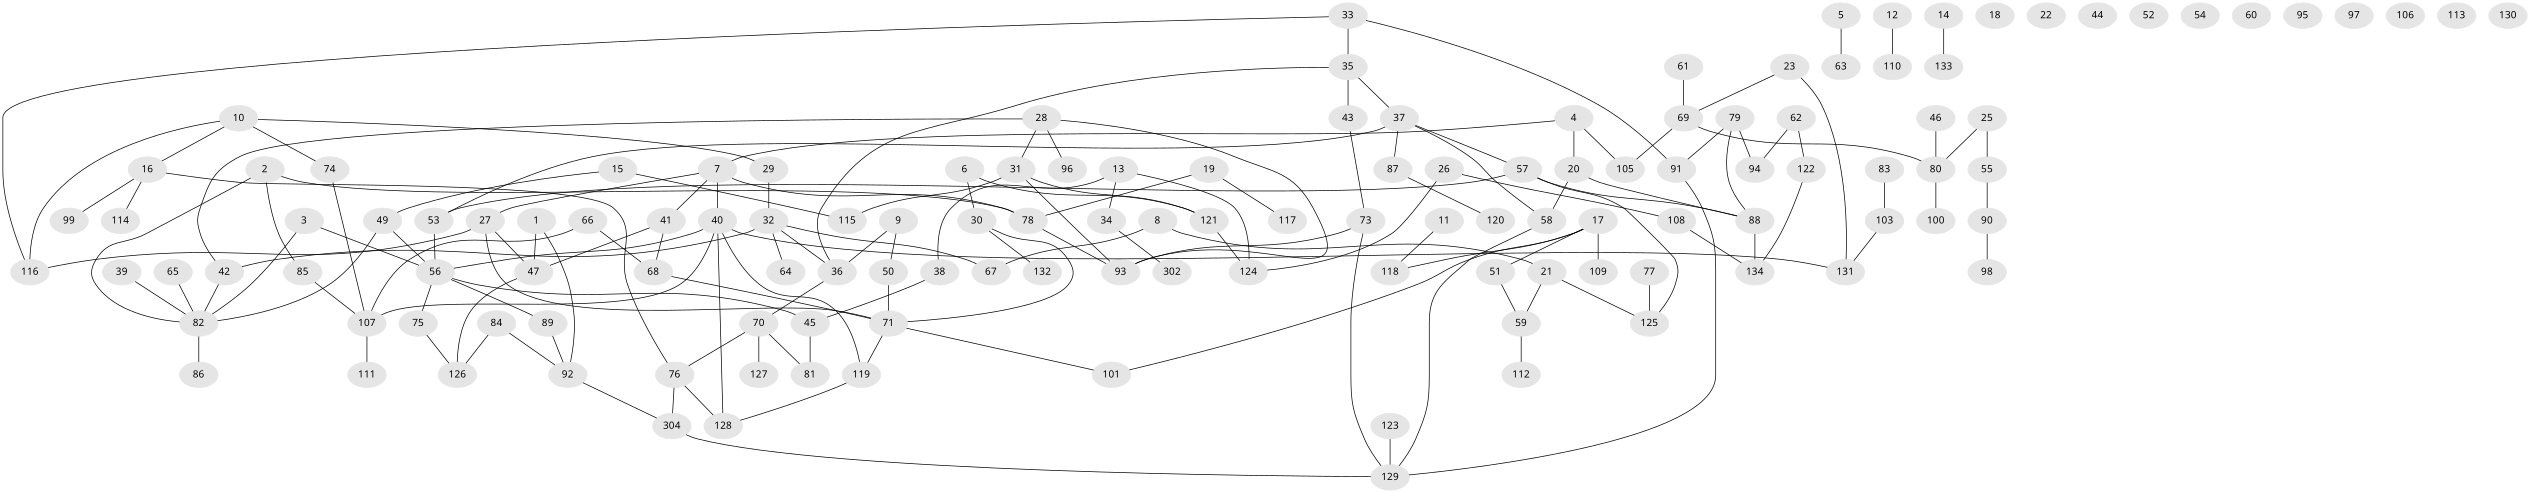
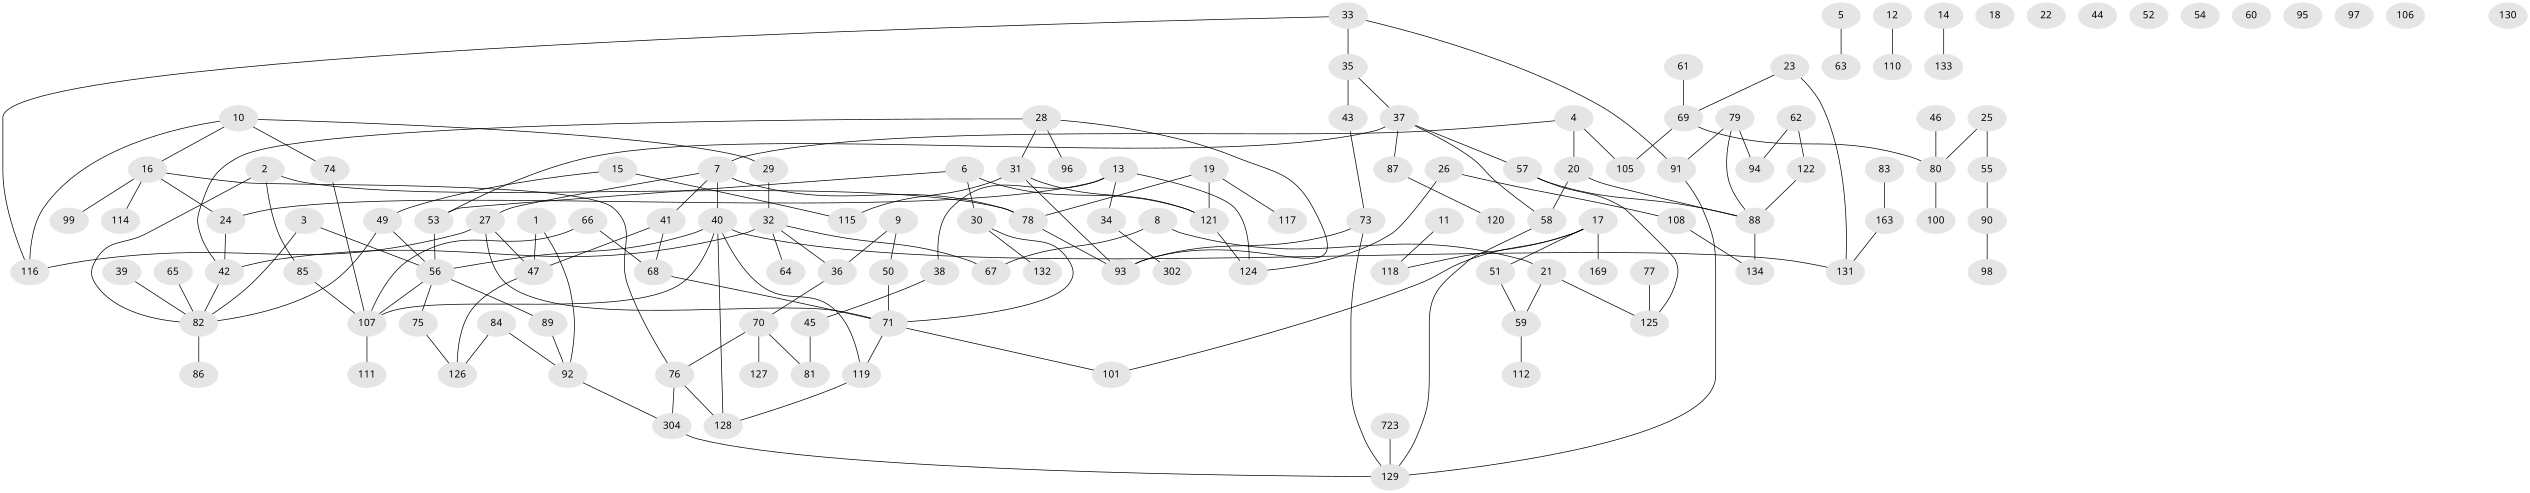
node "113": removed
edge "35" -- "36": removed
edge "57" -- "53": now "6" -- "53"
edge "19" -- "121": added
node "24": added
node "103": label "103" -> "163"
edge "122" -- "134": now "122" -- "88"
node "109": label "109" -> "169"
edge "56" -- "45": now "56" -- "107"
node "123": label "123" -> "723"
